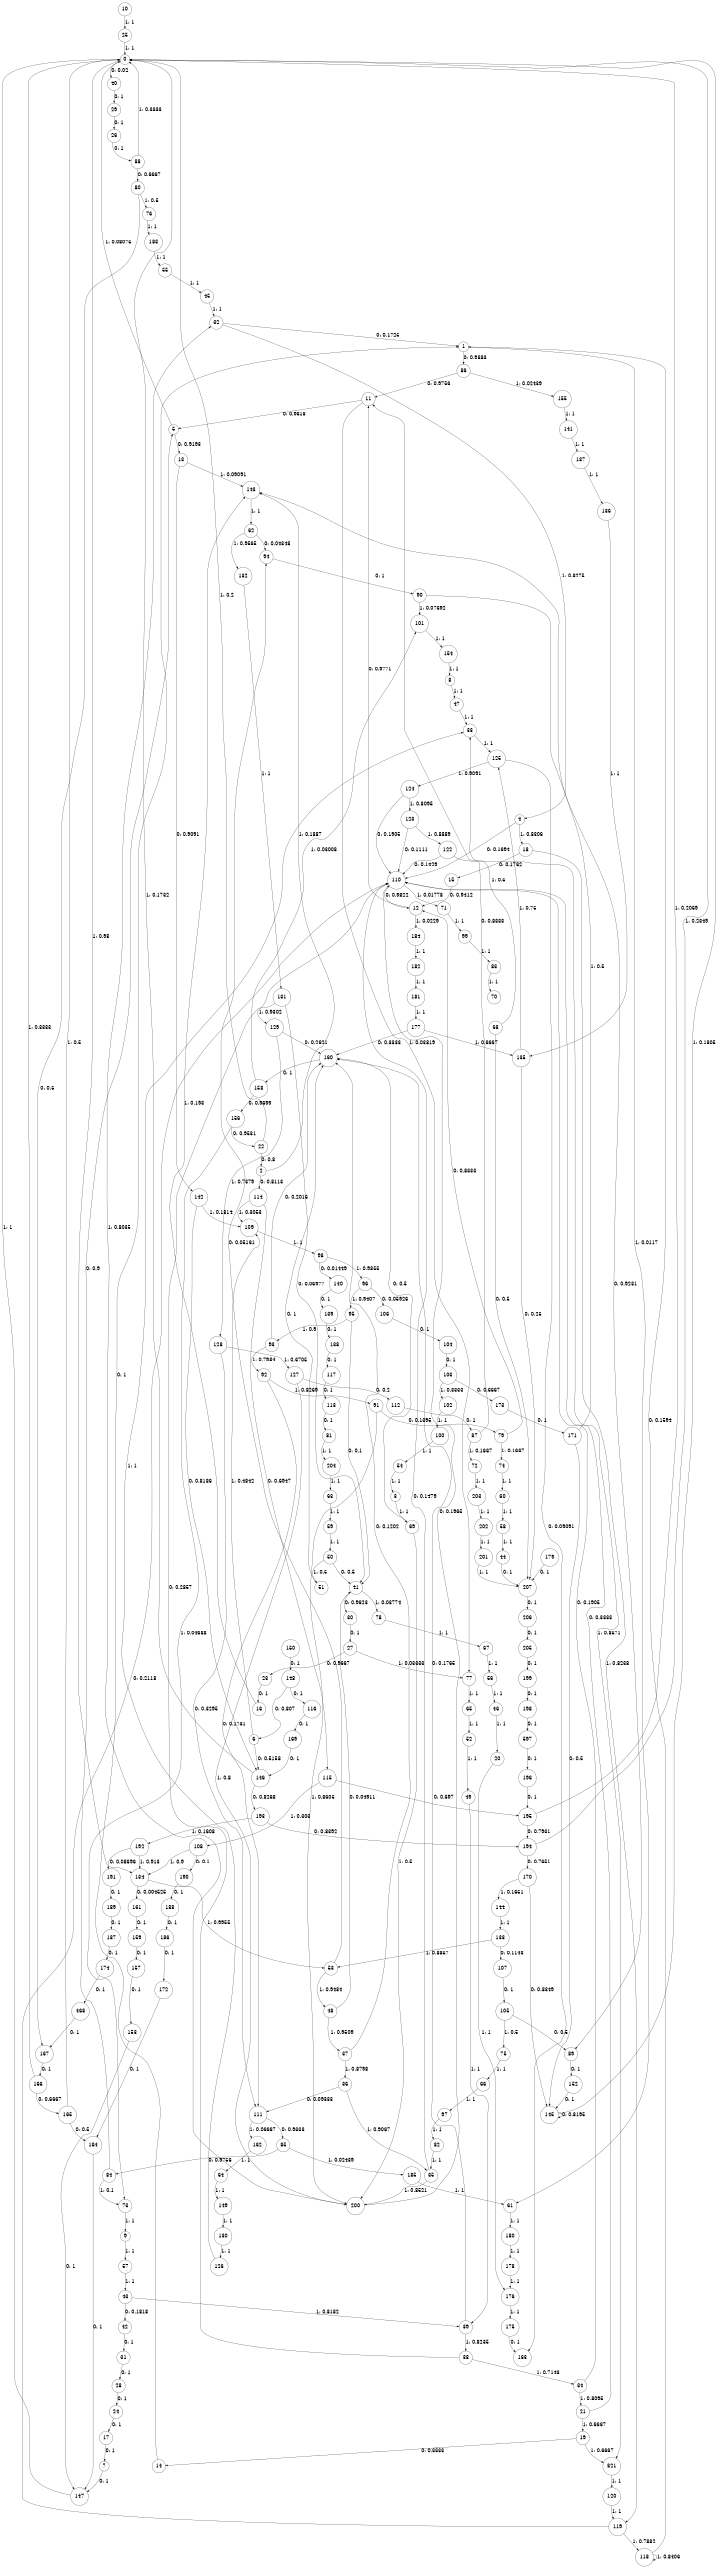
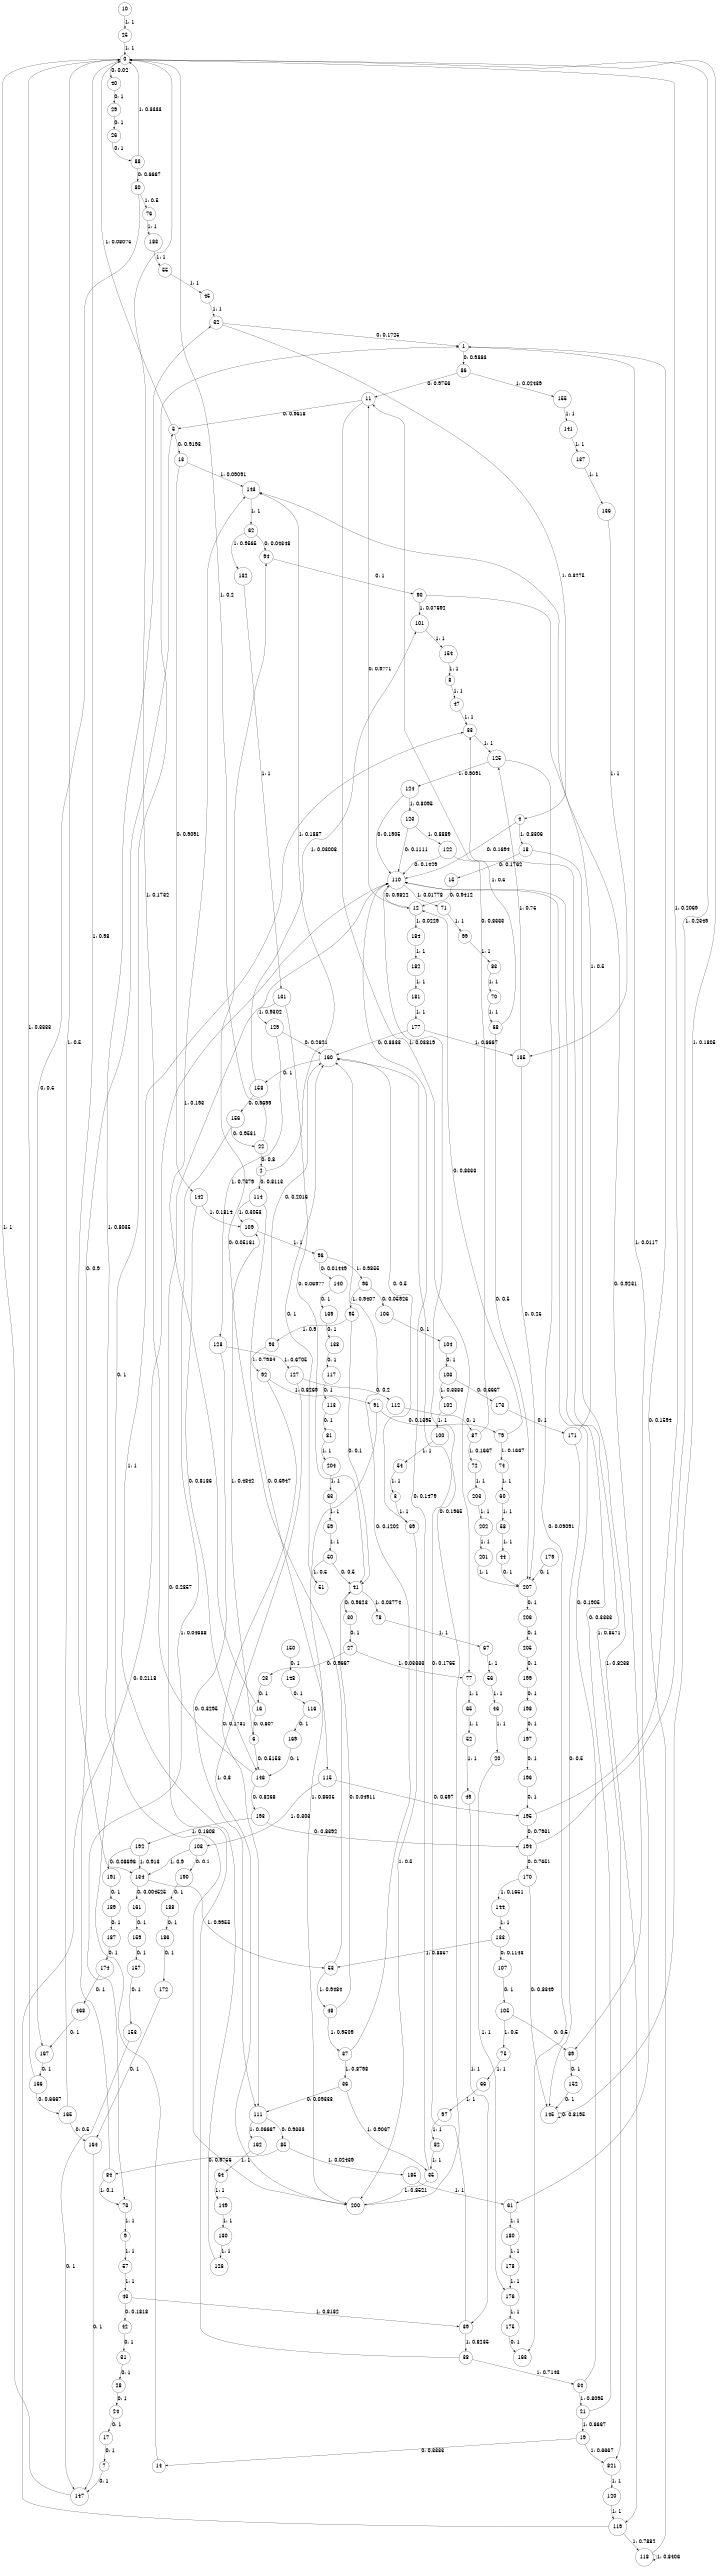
edge "70" -> "68": added, label "1: 1"
edge "148" -> "6": now "16" -> "6"
node "597": label "597" -> "197"
